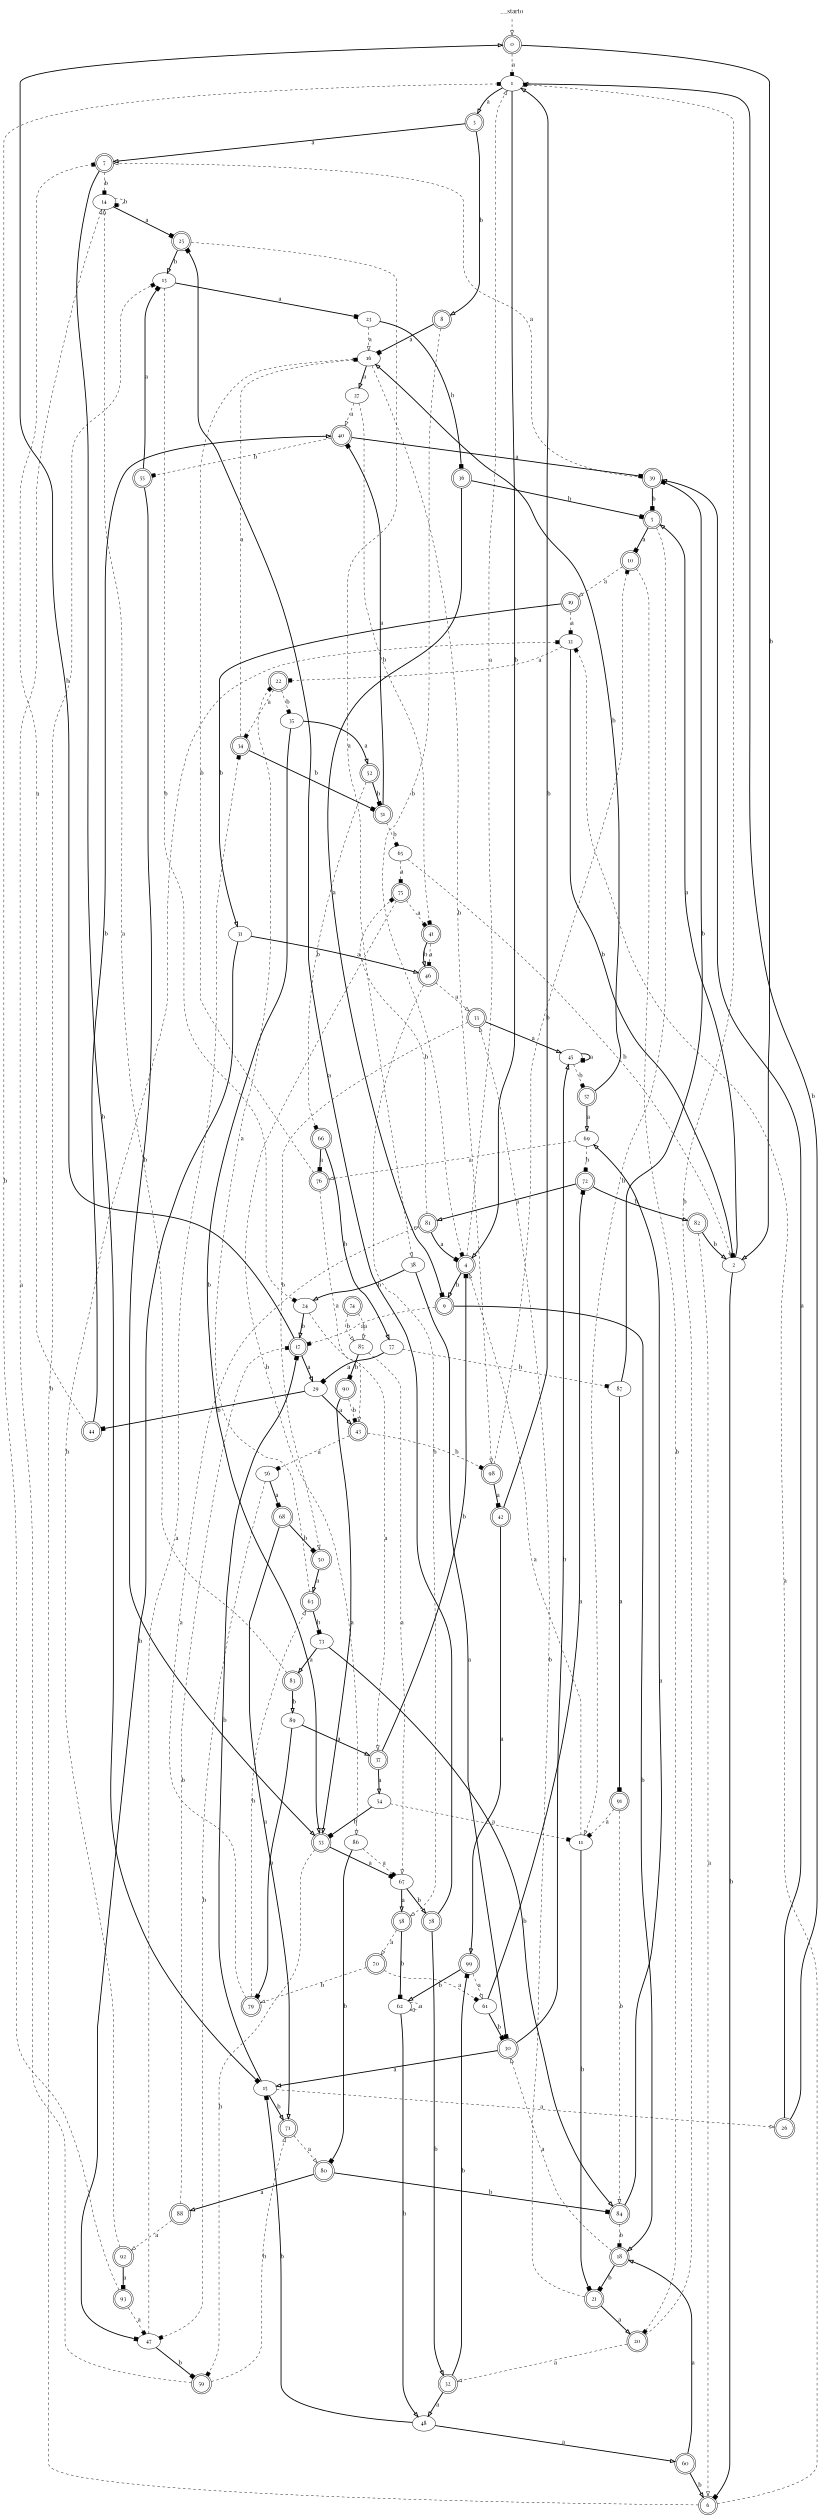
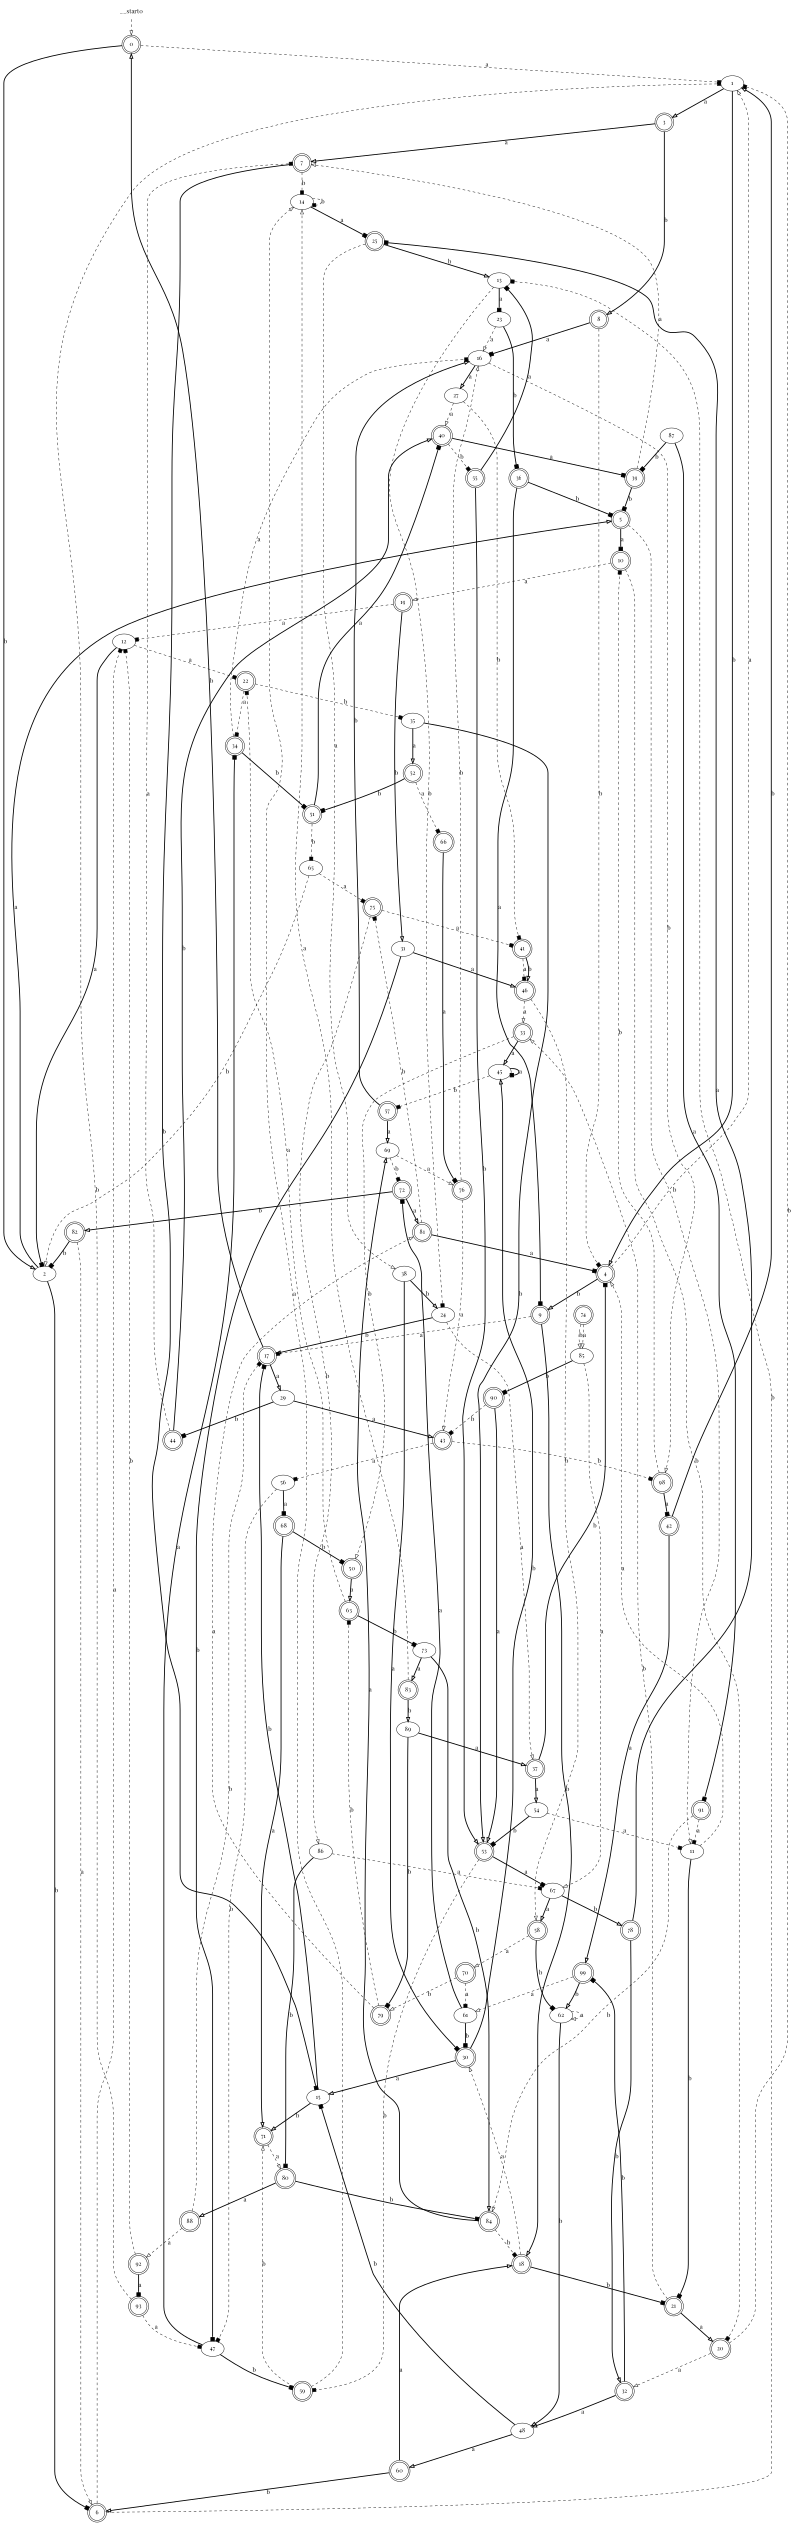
edge "52" -> "66": label "b" -> "a"
edge "12" -> "2": label "b" -> "a"
edge "82" -> "2": arrowhead onormal -> box
node "77": removed
edge "47" -> "34": style dashed -> bold
edge "79" -> "63": arrowhead onormal -> box
node "26": removed
